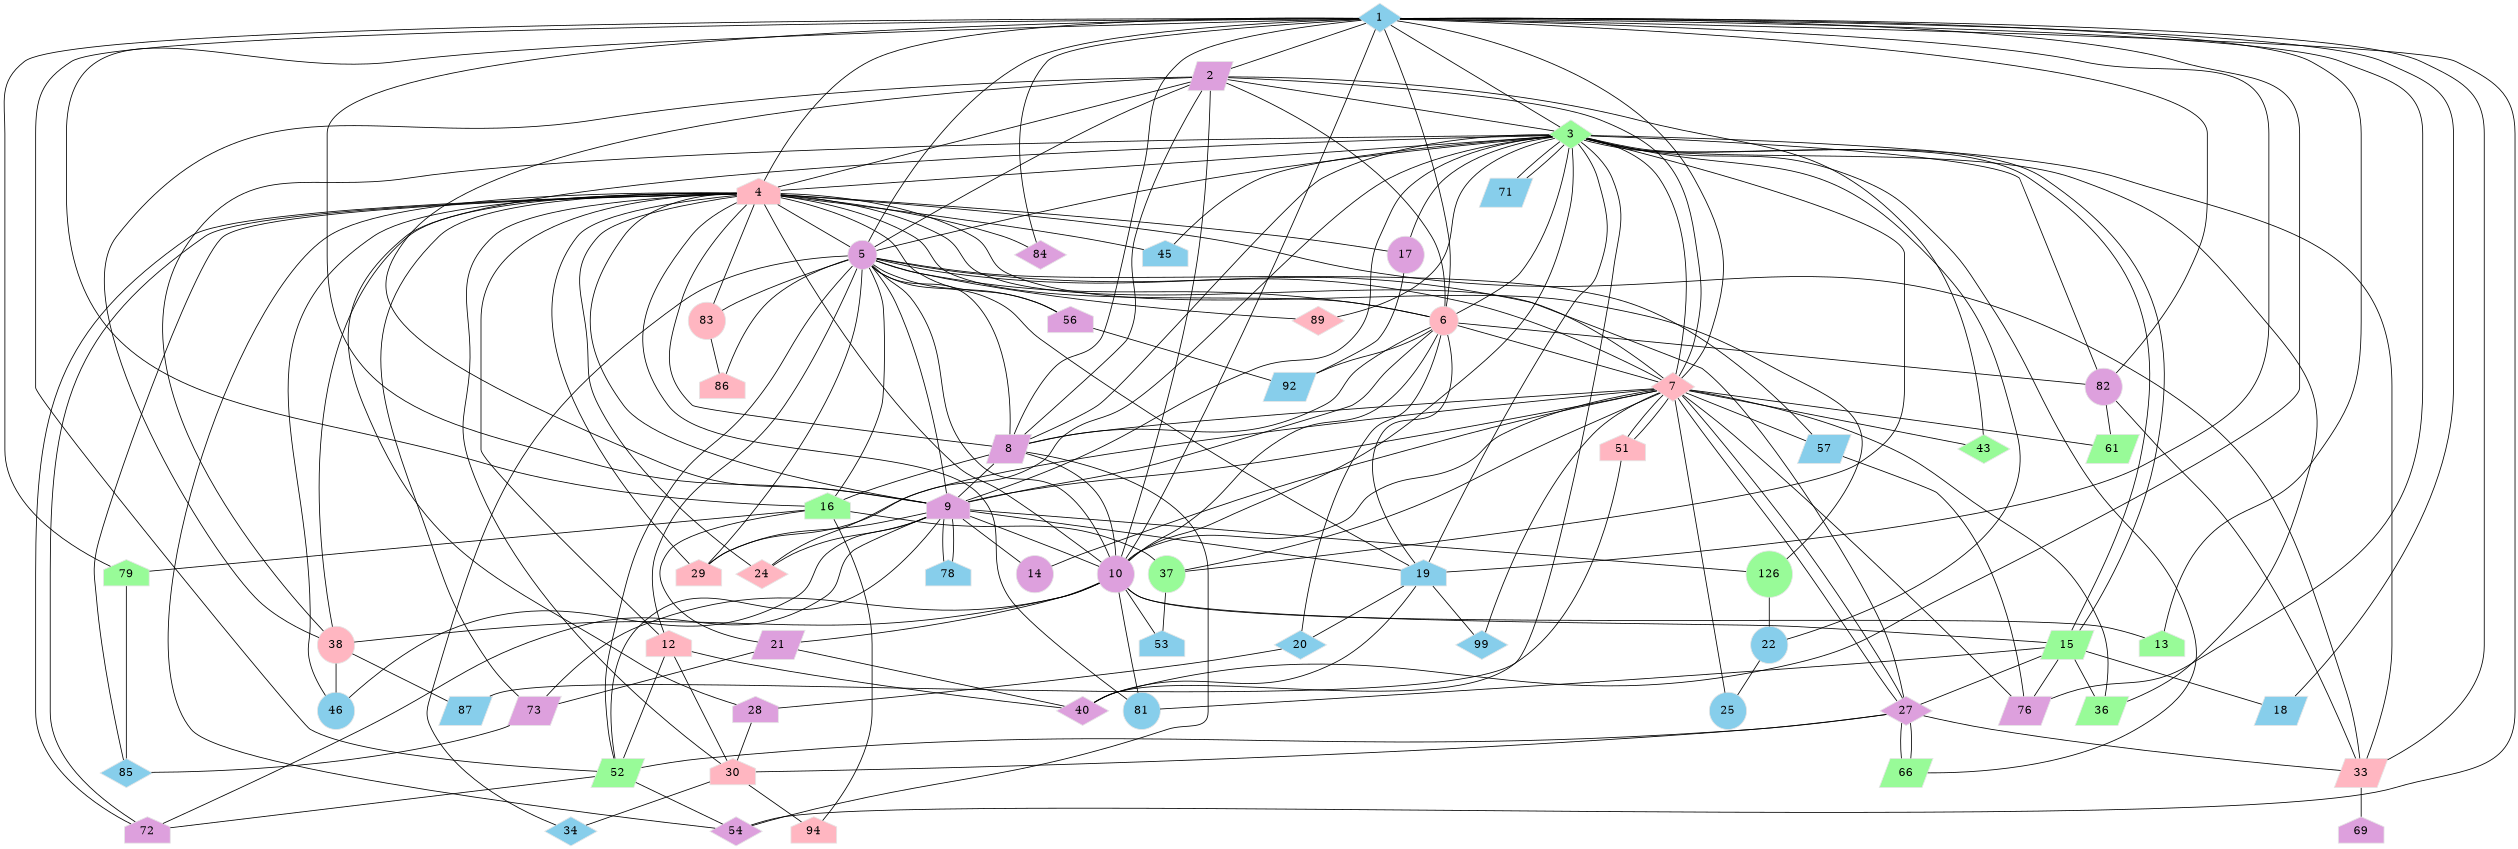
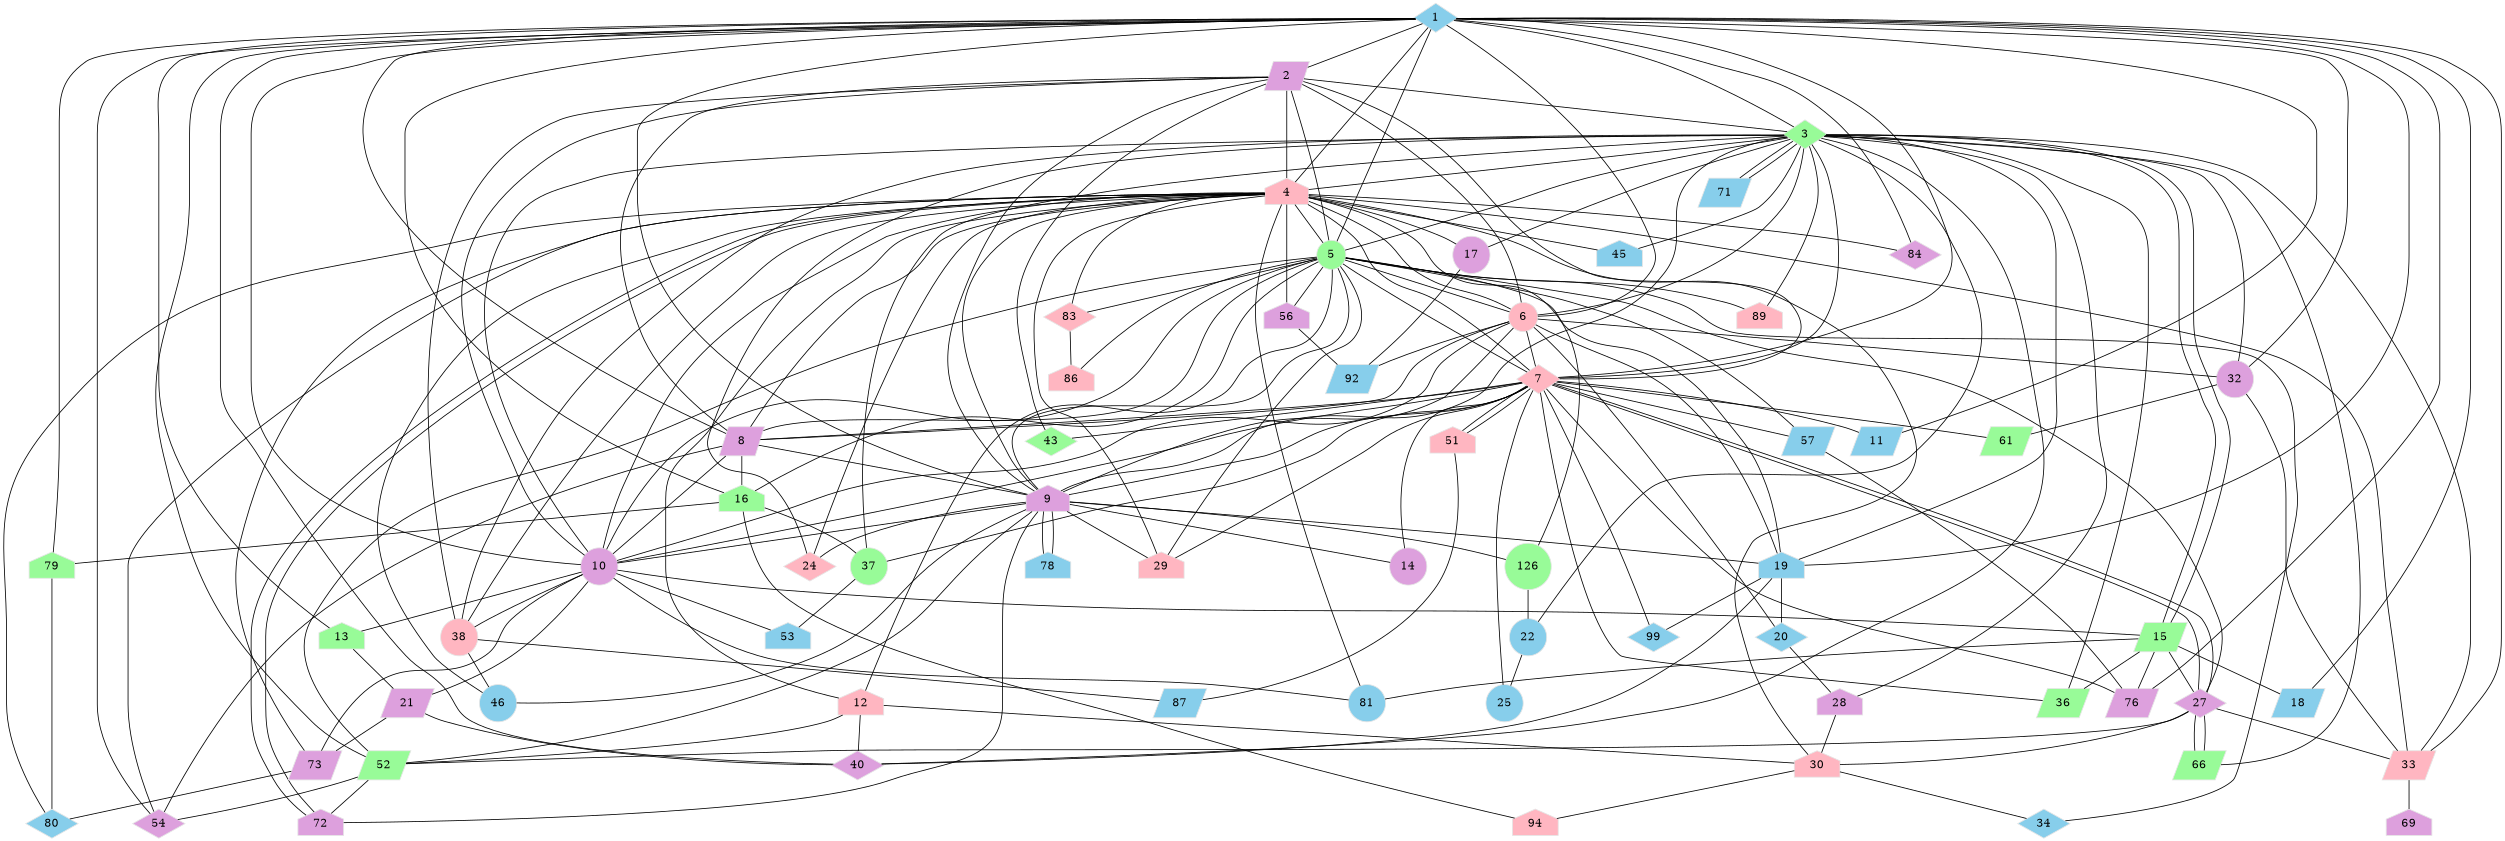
edge "3" -- "8": removed
node "5": fillcolor plum -> palegreen
node "83": shape circle -> diamond
node "89": shape diamond -> house
node "82": label "82" -> "32"
node "11": added
edge "16" -- "21": now "13" -- "21"
node "85": label "85" -> "80"
